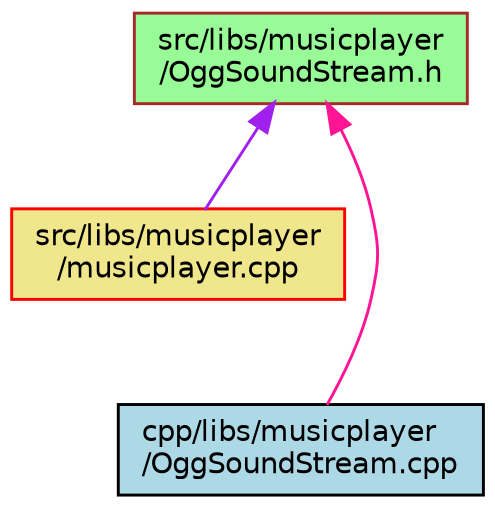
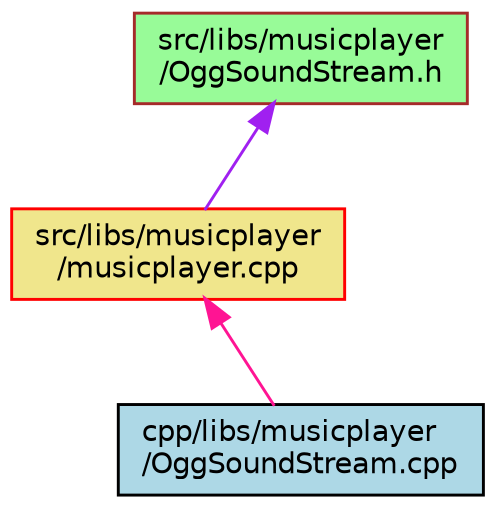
edge "cpp/libs/musicplayer /OggSoundStream.cpp" -> "src/libs/musicplayer /OggSoundStream.h": now "cpp/libs/musicplayer /OggSoundStream.cpp" -> "src/libs/musicplayer /musicplayer.cpp"
